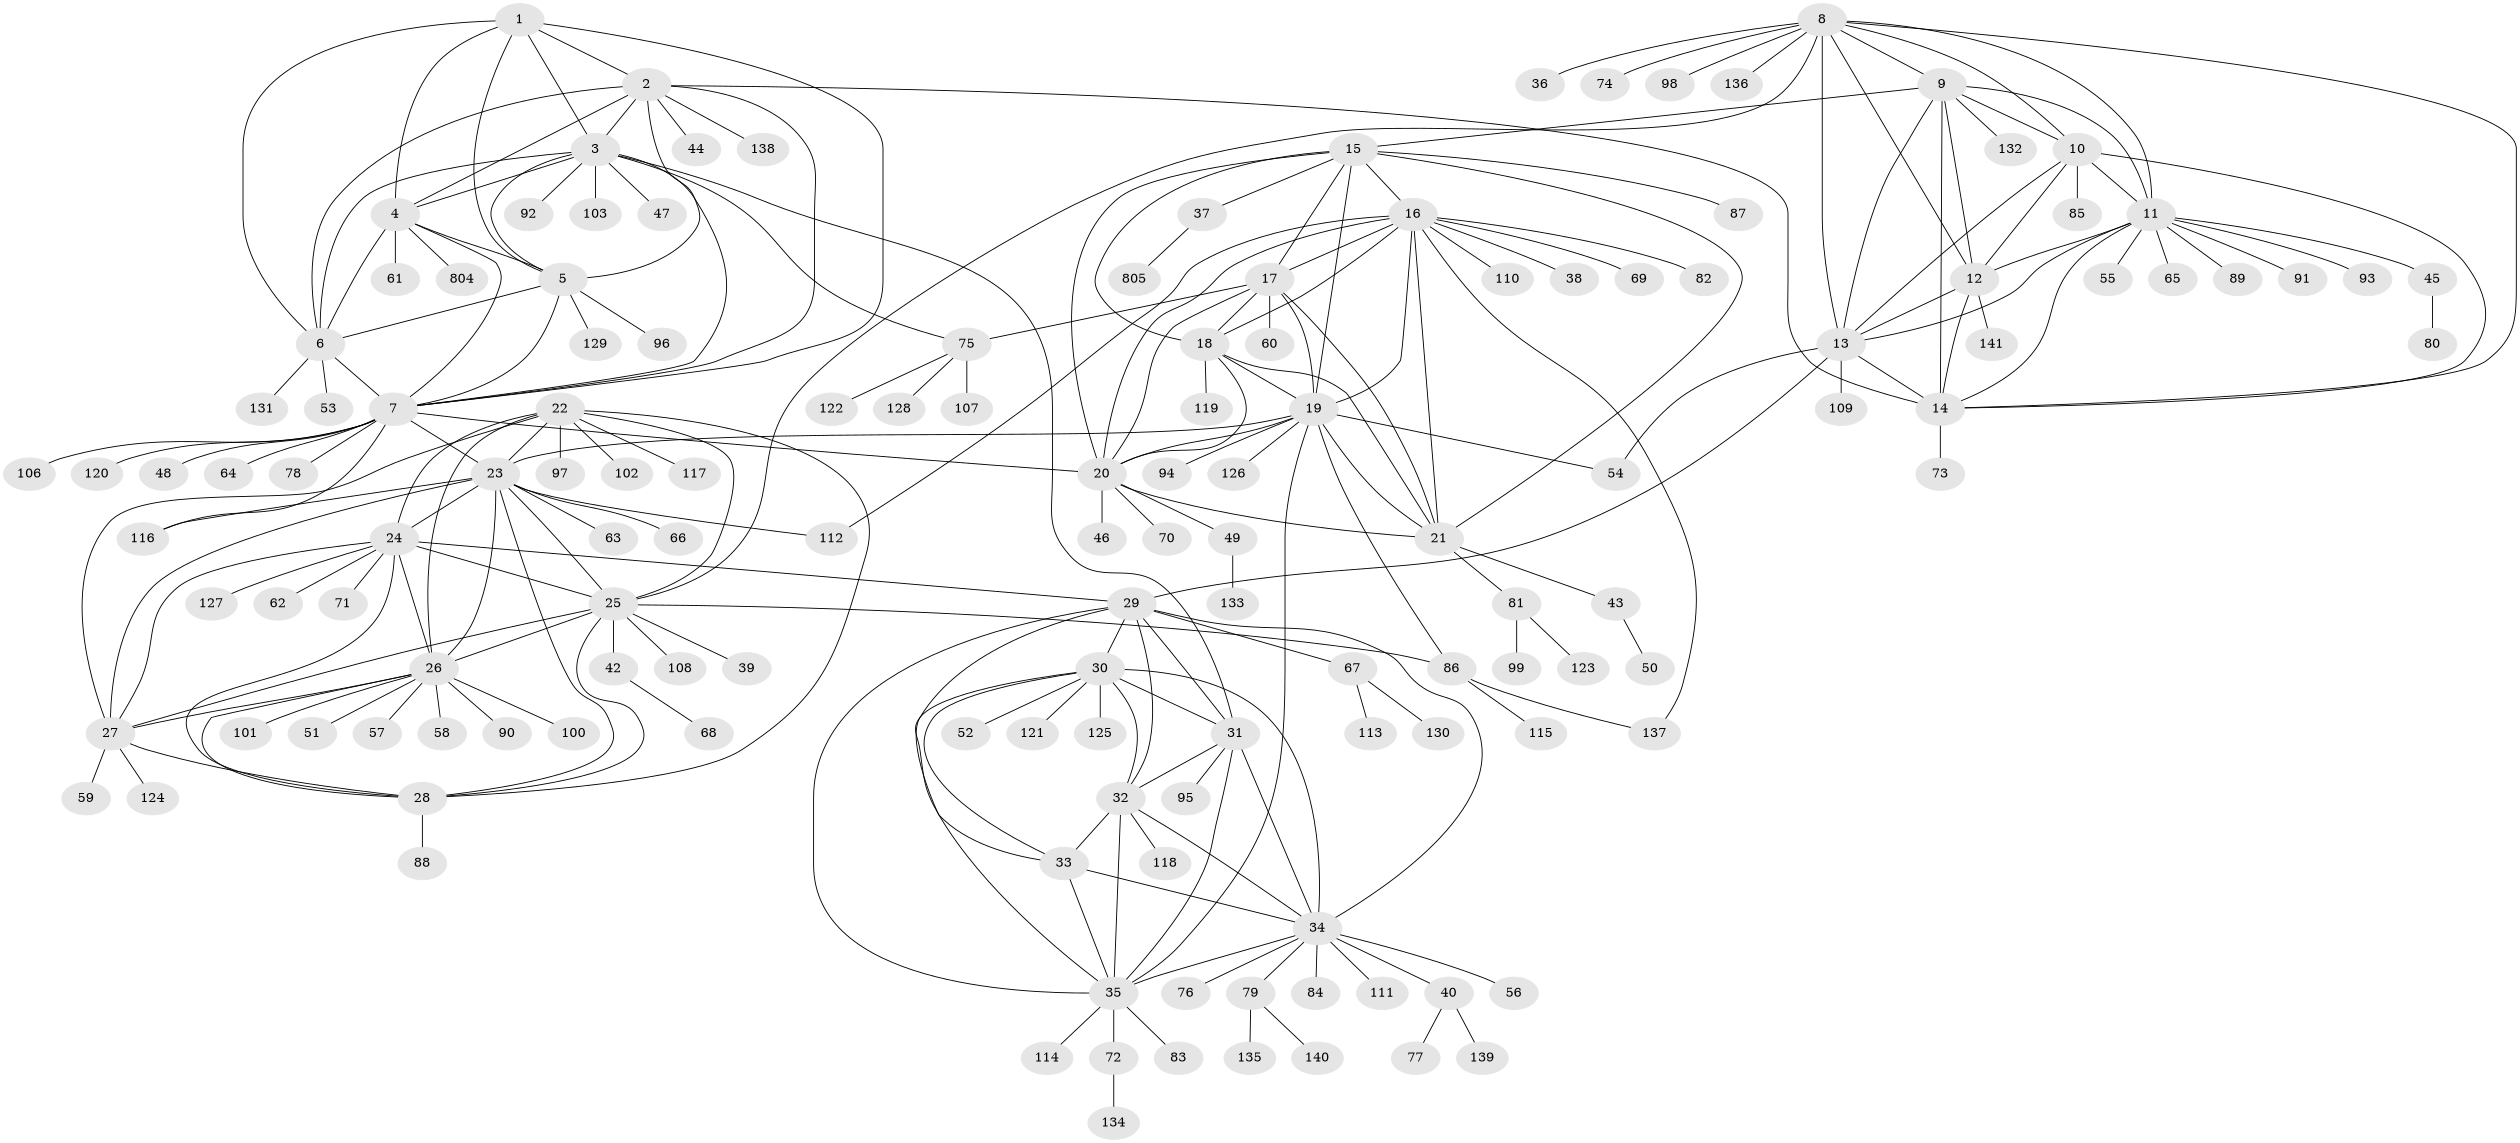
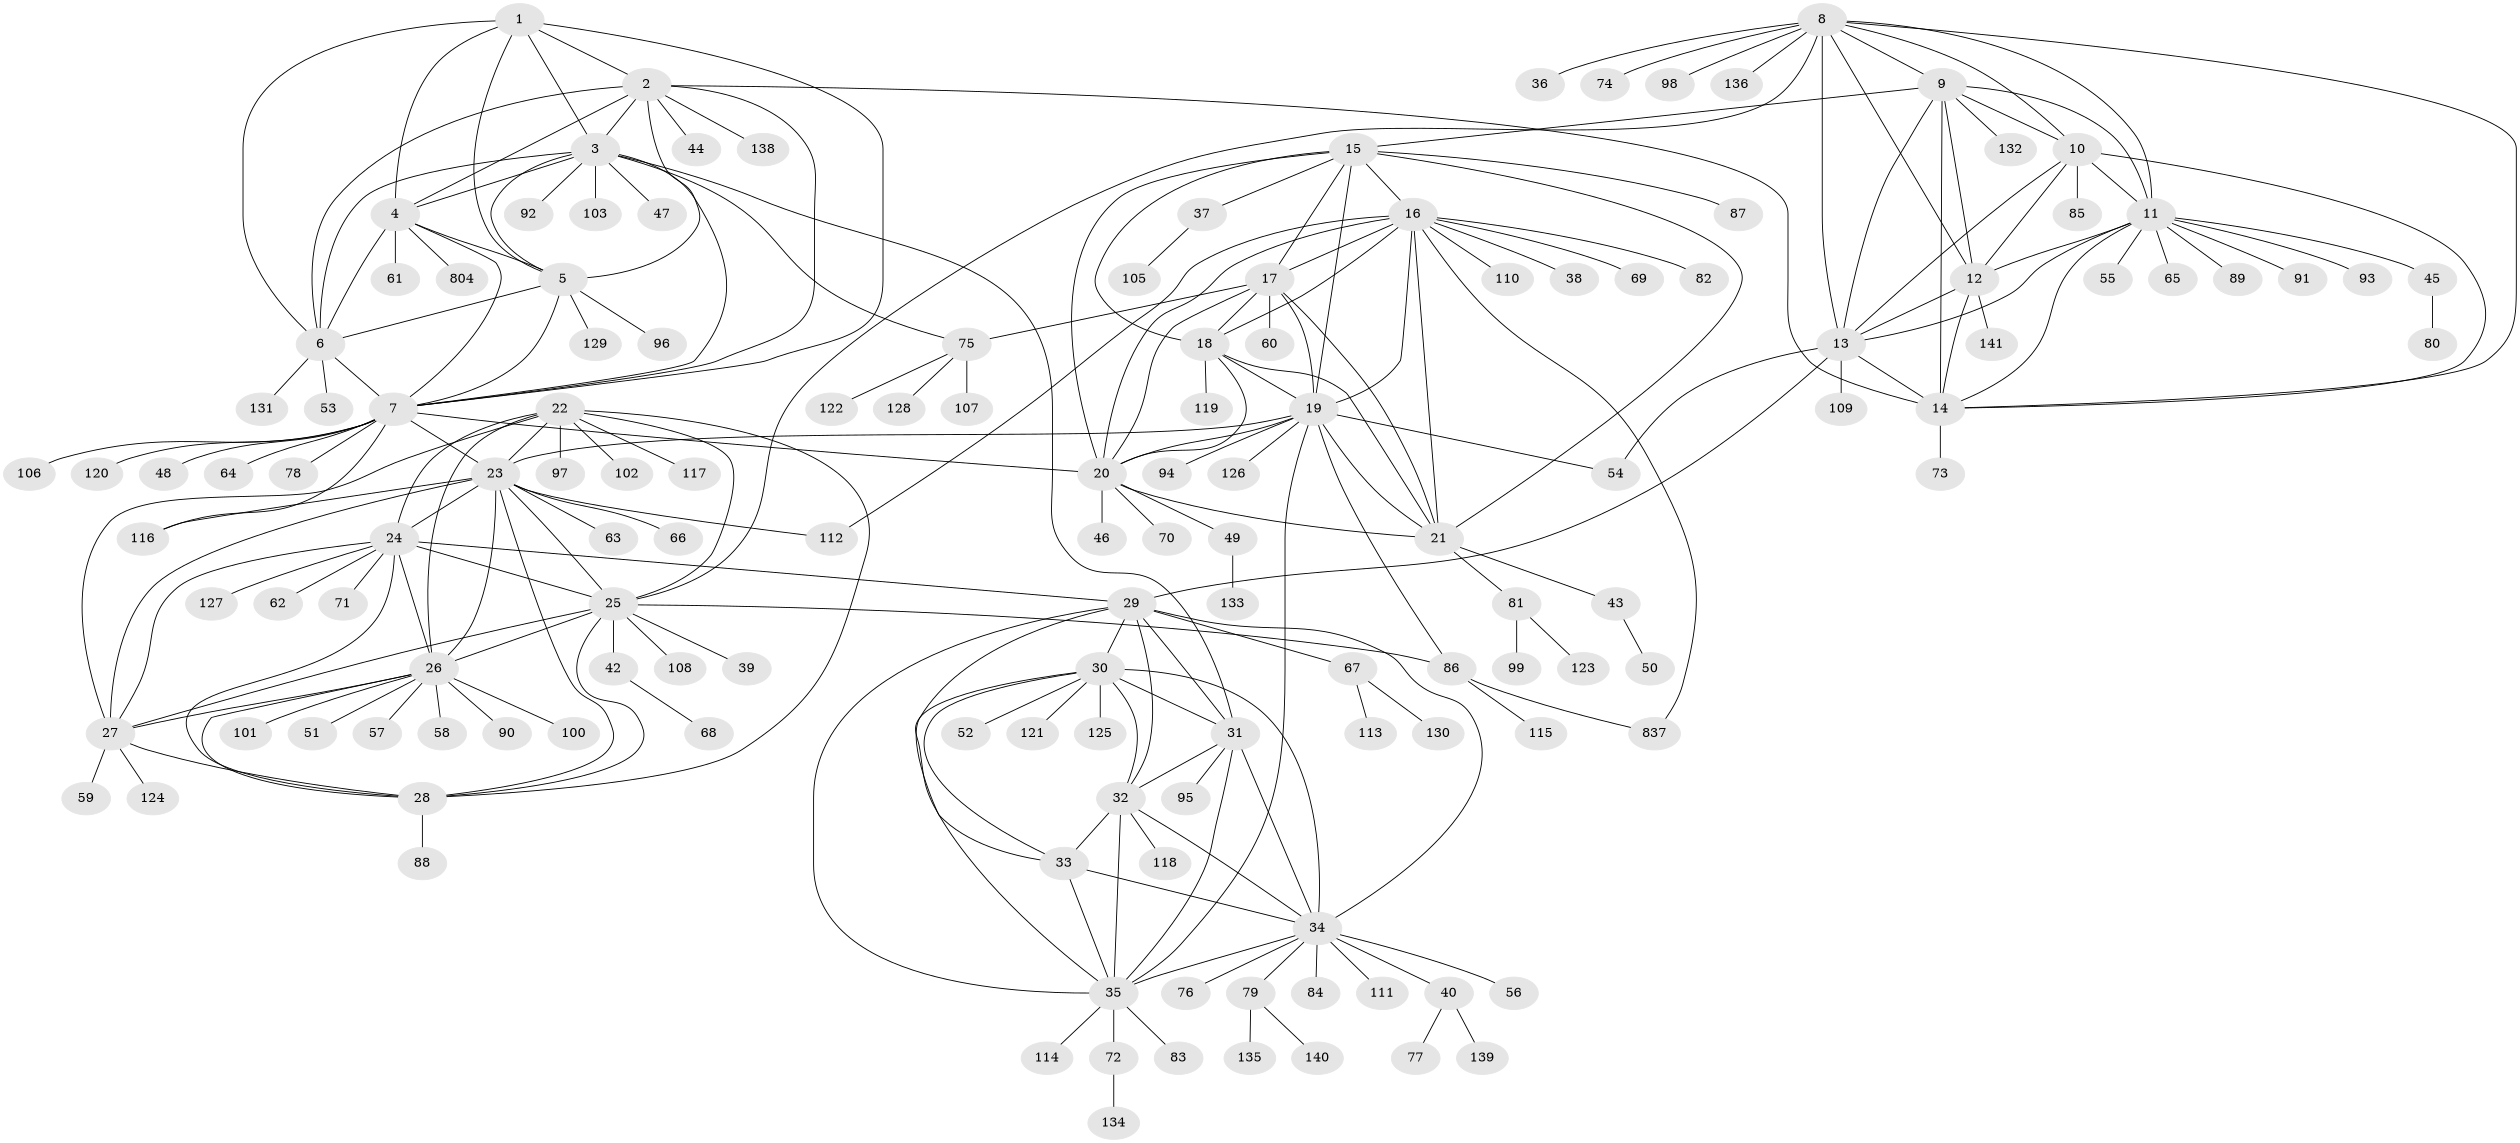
node "805": label "805" -> "105"
node "137": label "137" -> "837"
